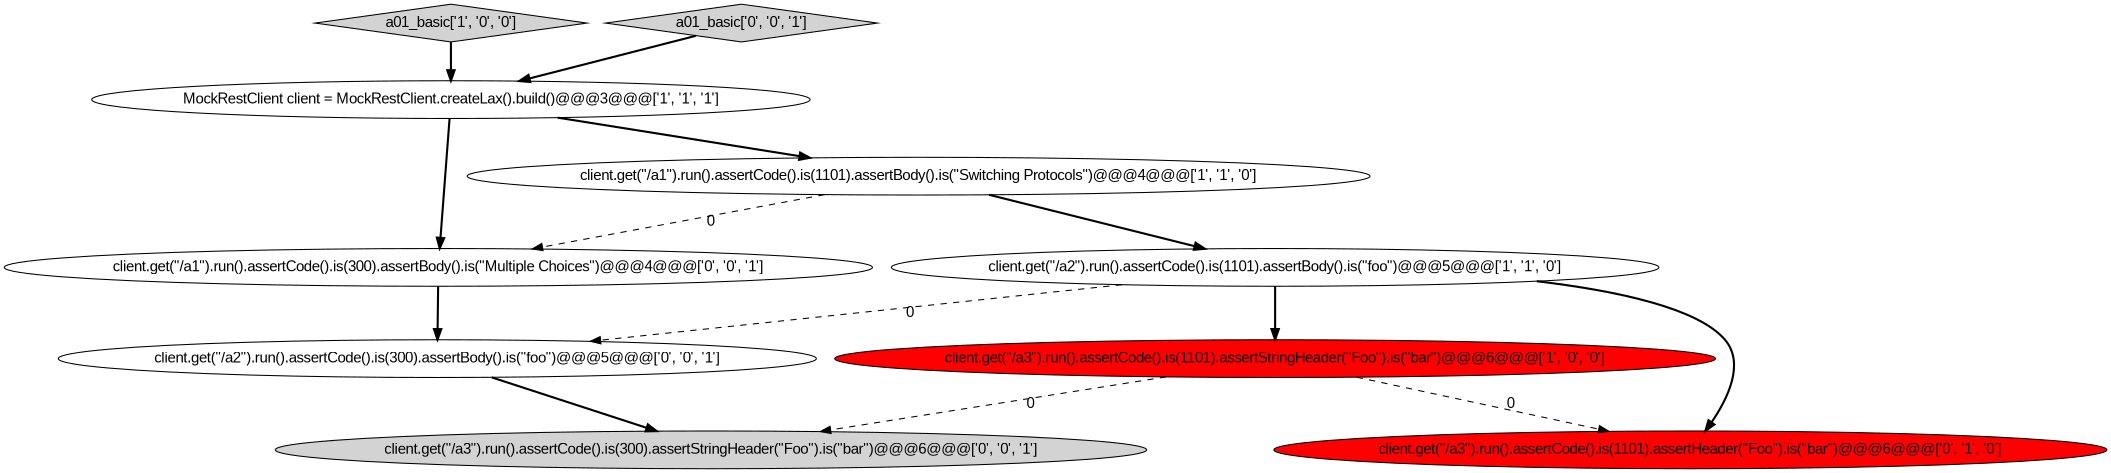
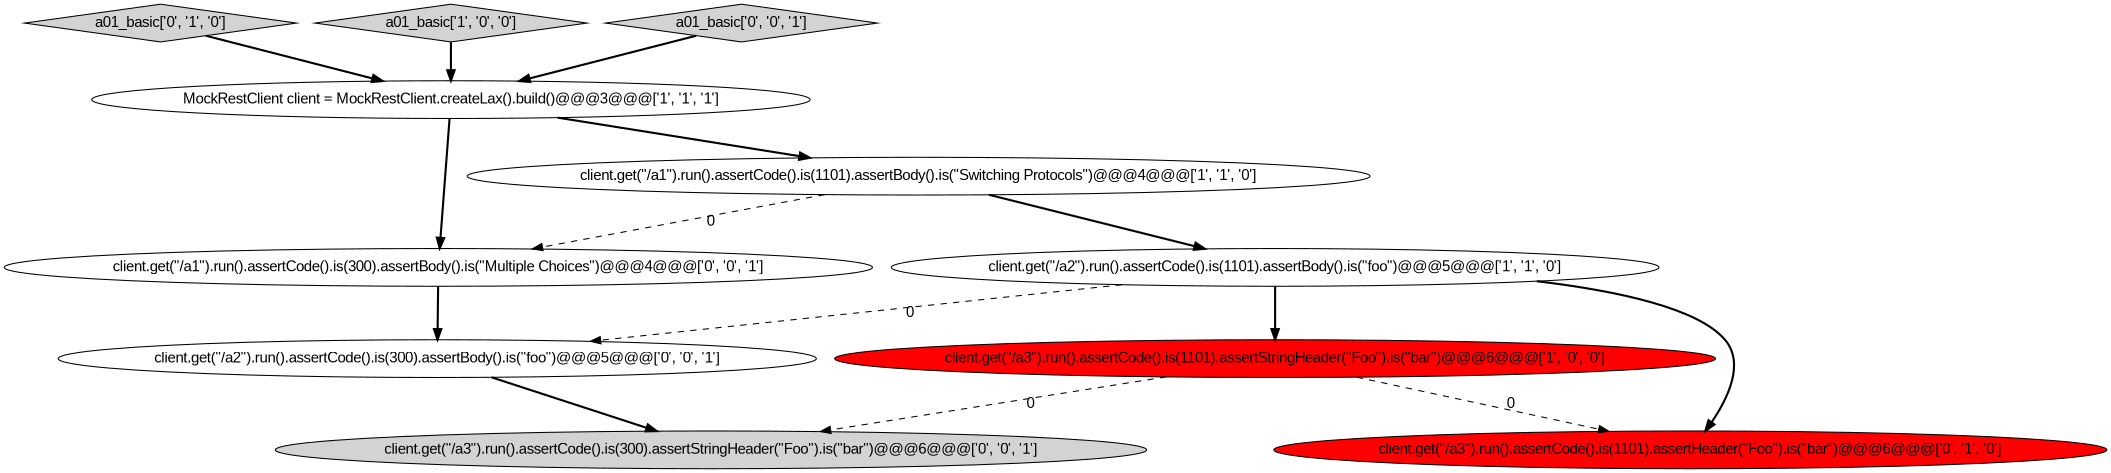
node "a01_basic['0', '1', '0']": added
